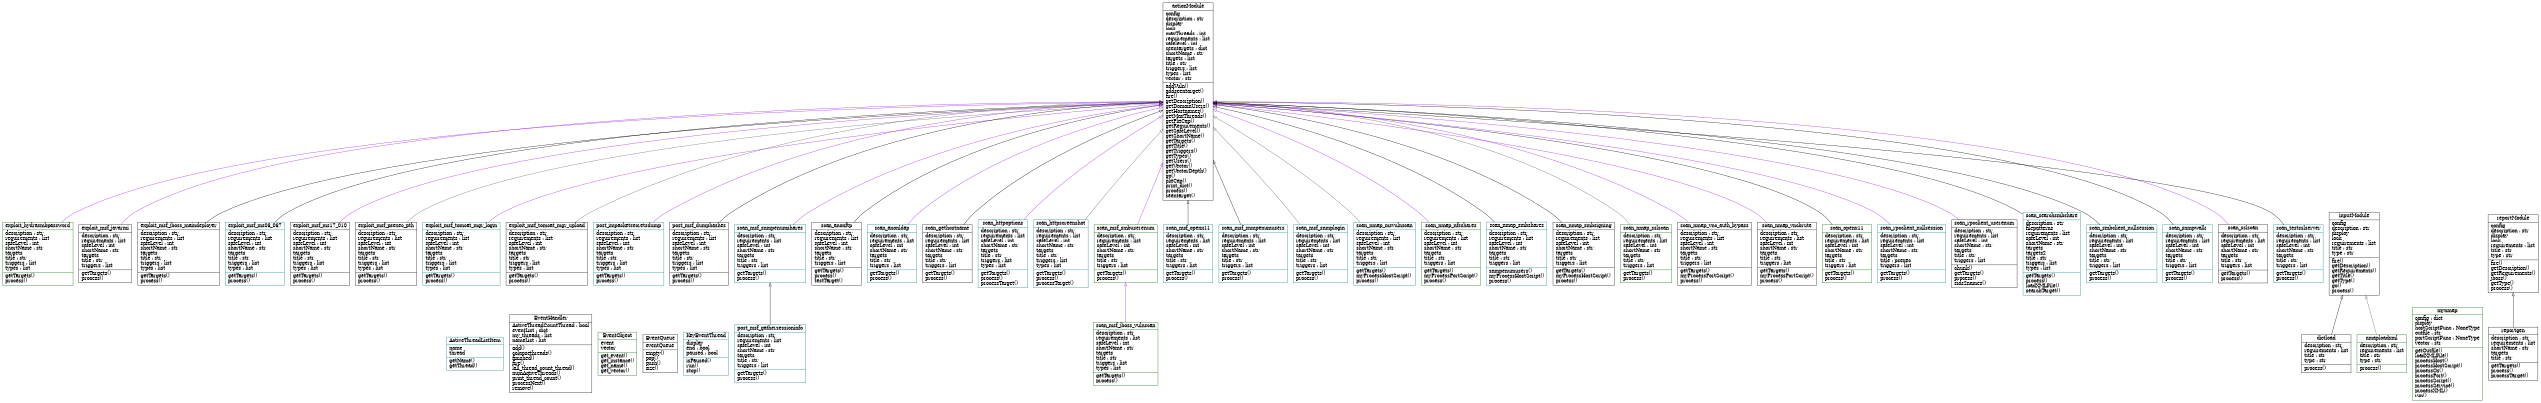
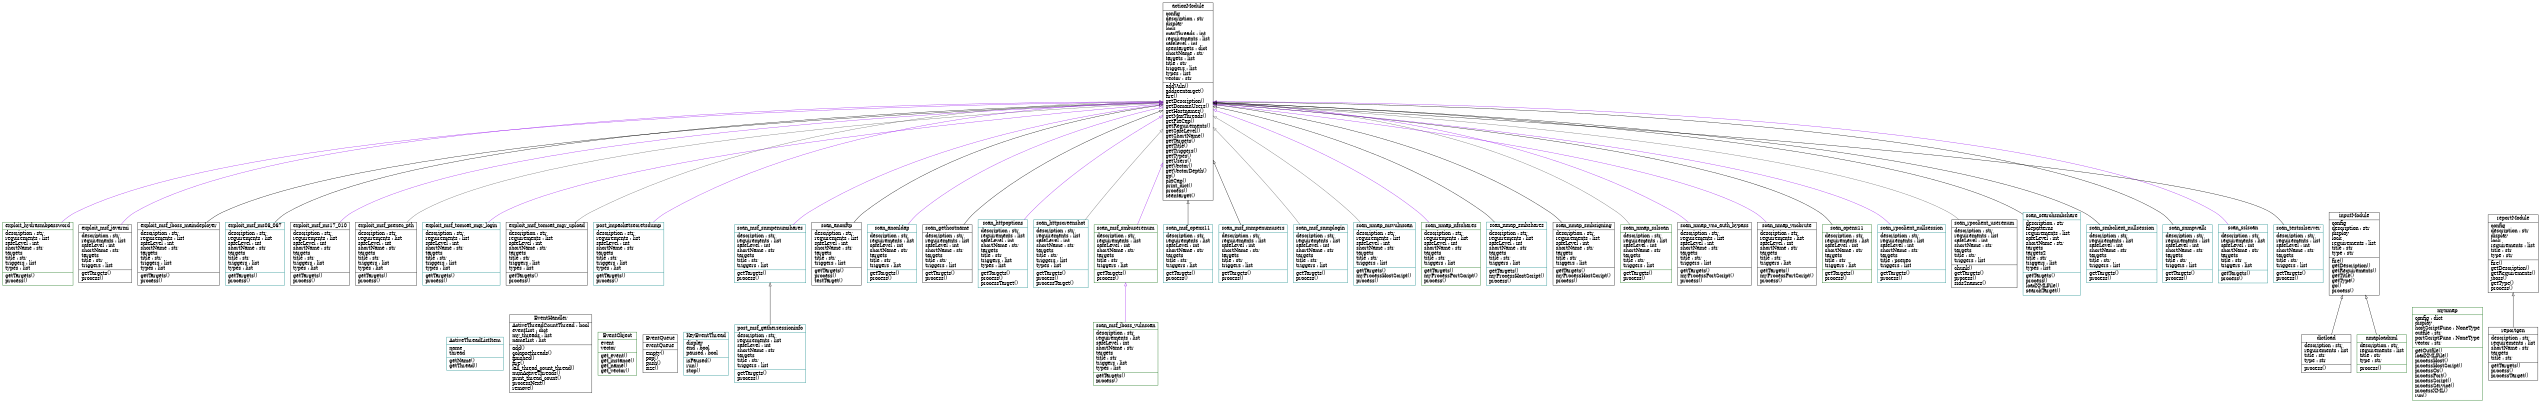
edge "scan_rpcclient_userenum" -> "actionModule": color purple -> gray40
node "post_msf_dumphashes": removed
node "scan_sslscan": color black -> teal
node "scan_nmap_smbshares": text "snmpenumusers()" -> "getTargets()"
edge "nmaploadxml" -> "inputModule": color gray40 -> black
